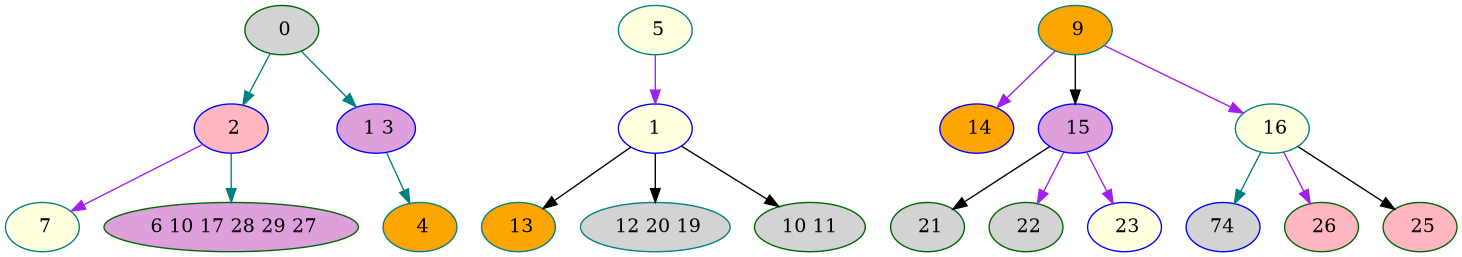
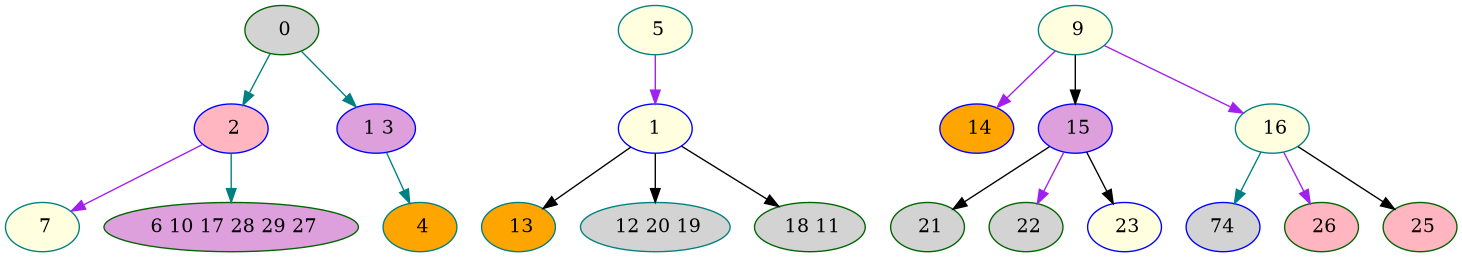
node "9": fillcolor orange -> lightyellow
edge "15" -> "23": color purple -> black
node "10 11": label "10 11" -> "18 11"
